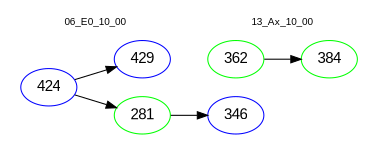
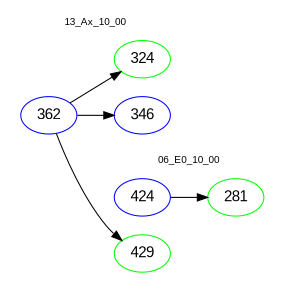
node "429": color blue -> green
node "362": color green -> blue
node "384": label "384" -> "324"
edge "424" -> "429": now "362" -> "429"
edge "281" -> "346": now "362" -> "346"
